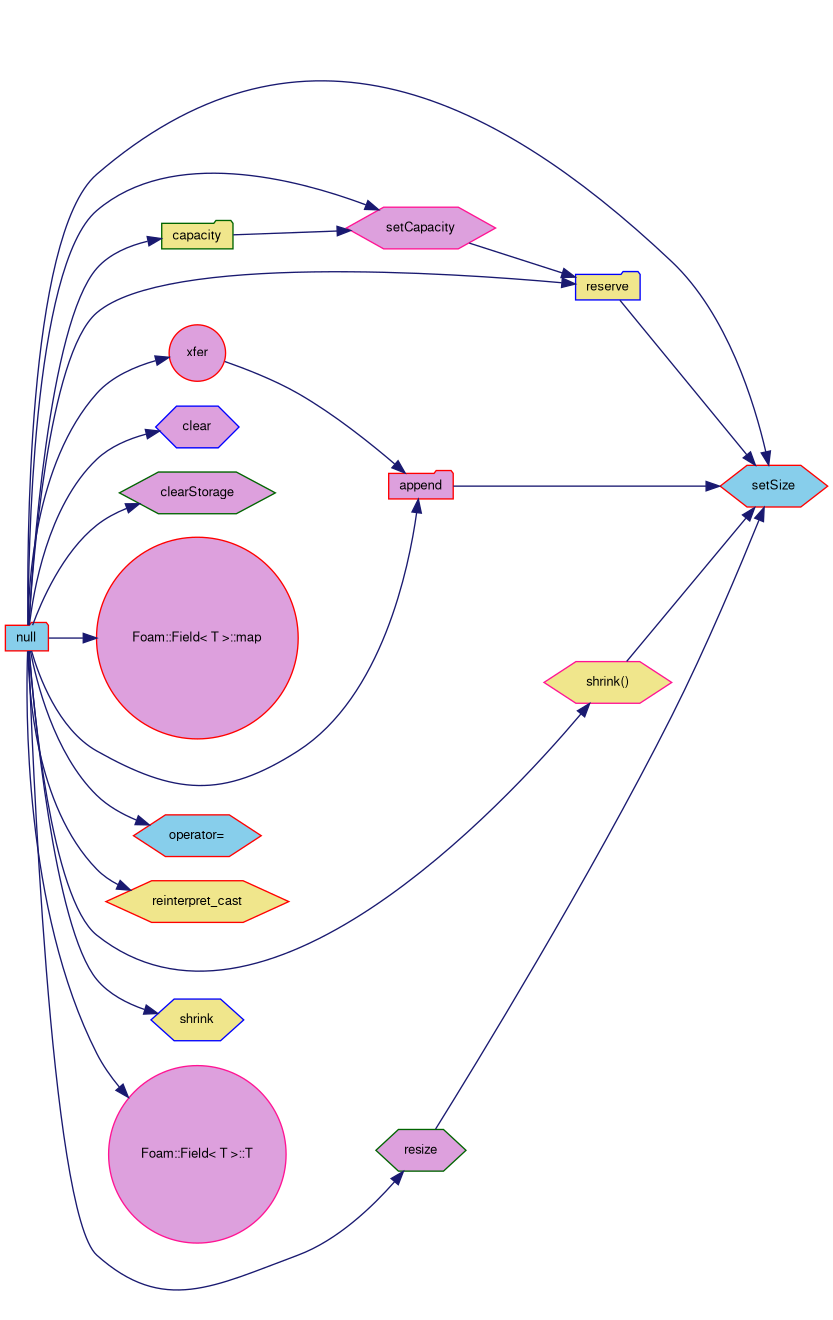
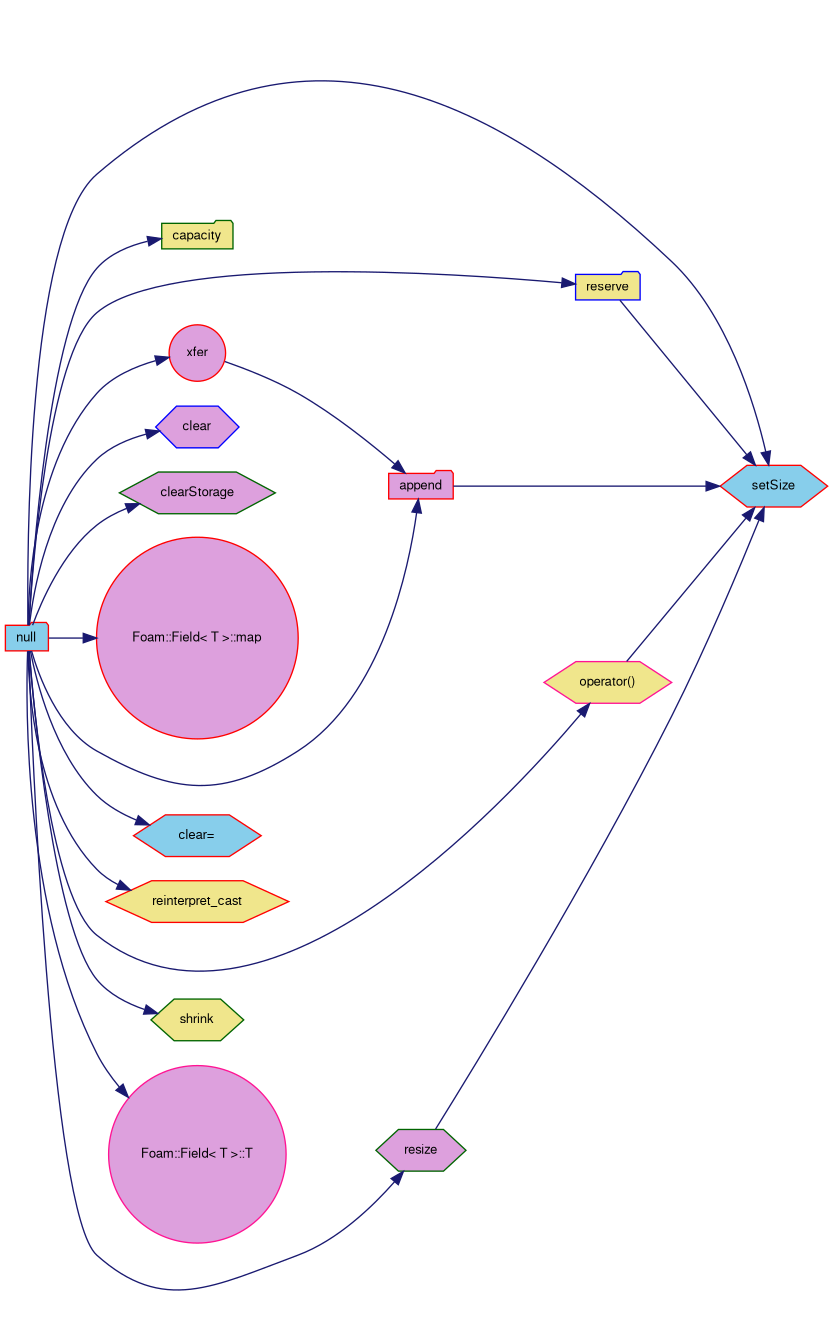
node "setCapacity": removed
node "shrink()": label "shrink()" -> "operator()"
node "operator=": label "operator=" -> "clear="
node "shrink": color blue -> darkgreen
